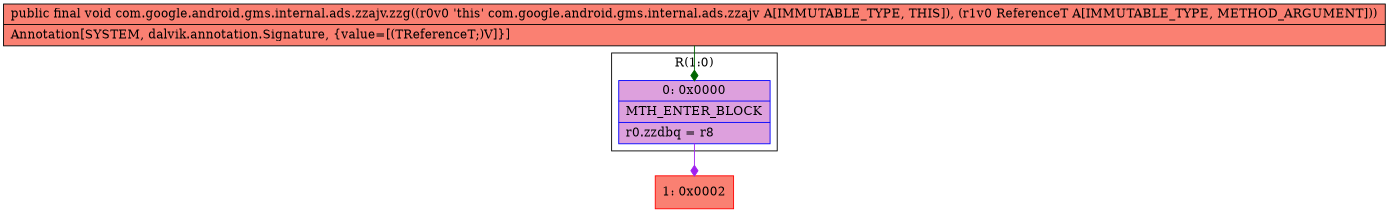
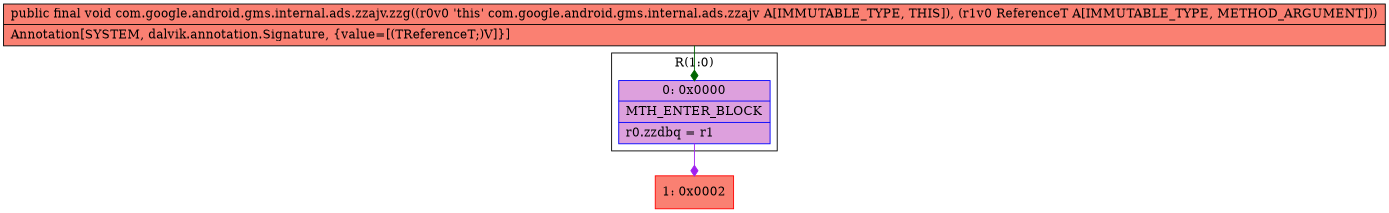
node "0: 0x0000": text "r0.zzdbq = r8" -> "r0.zzdbq = r1"
